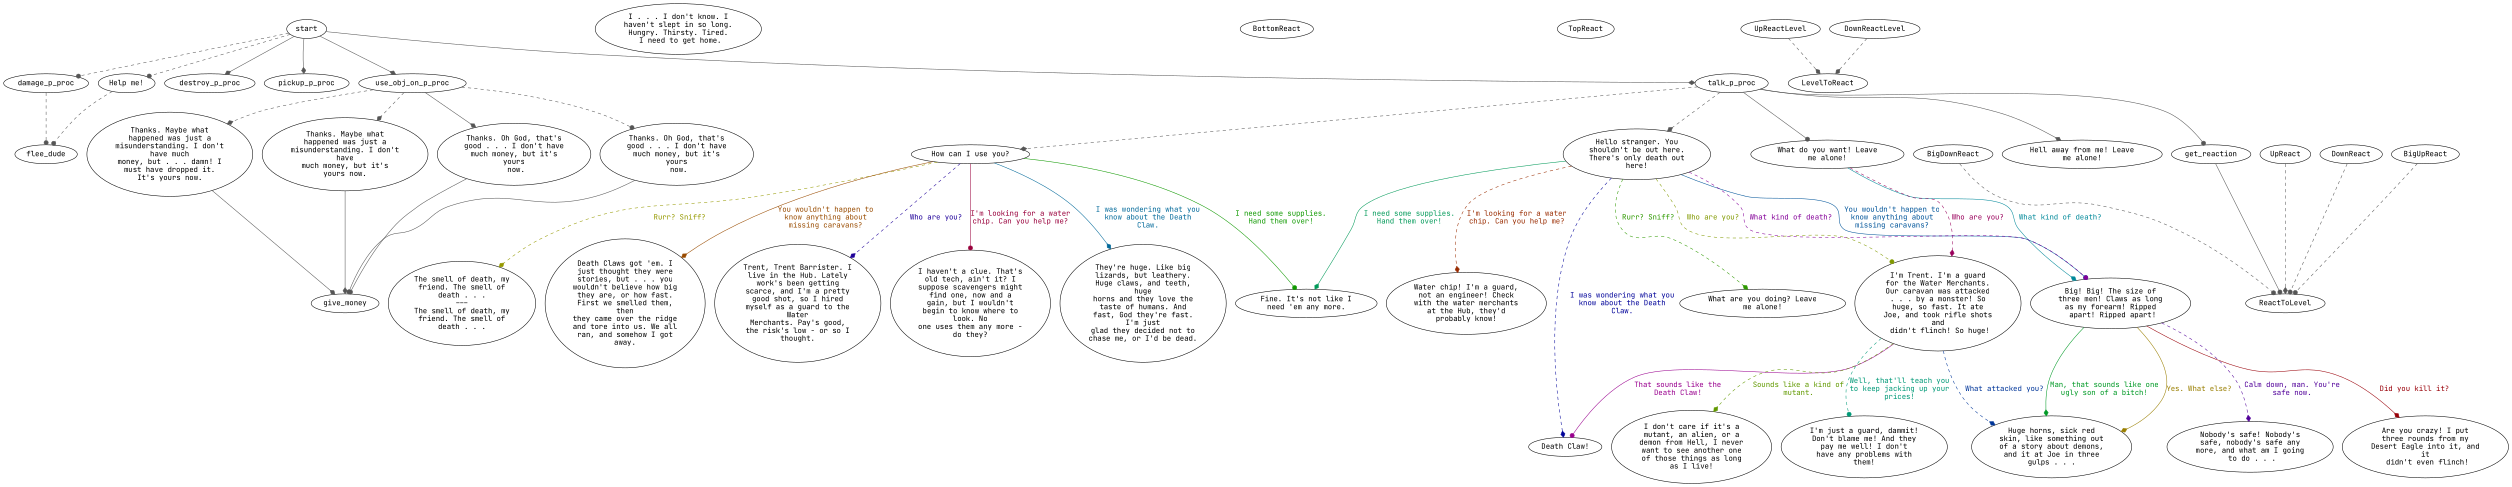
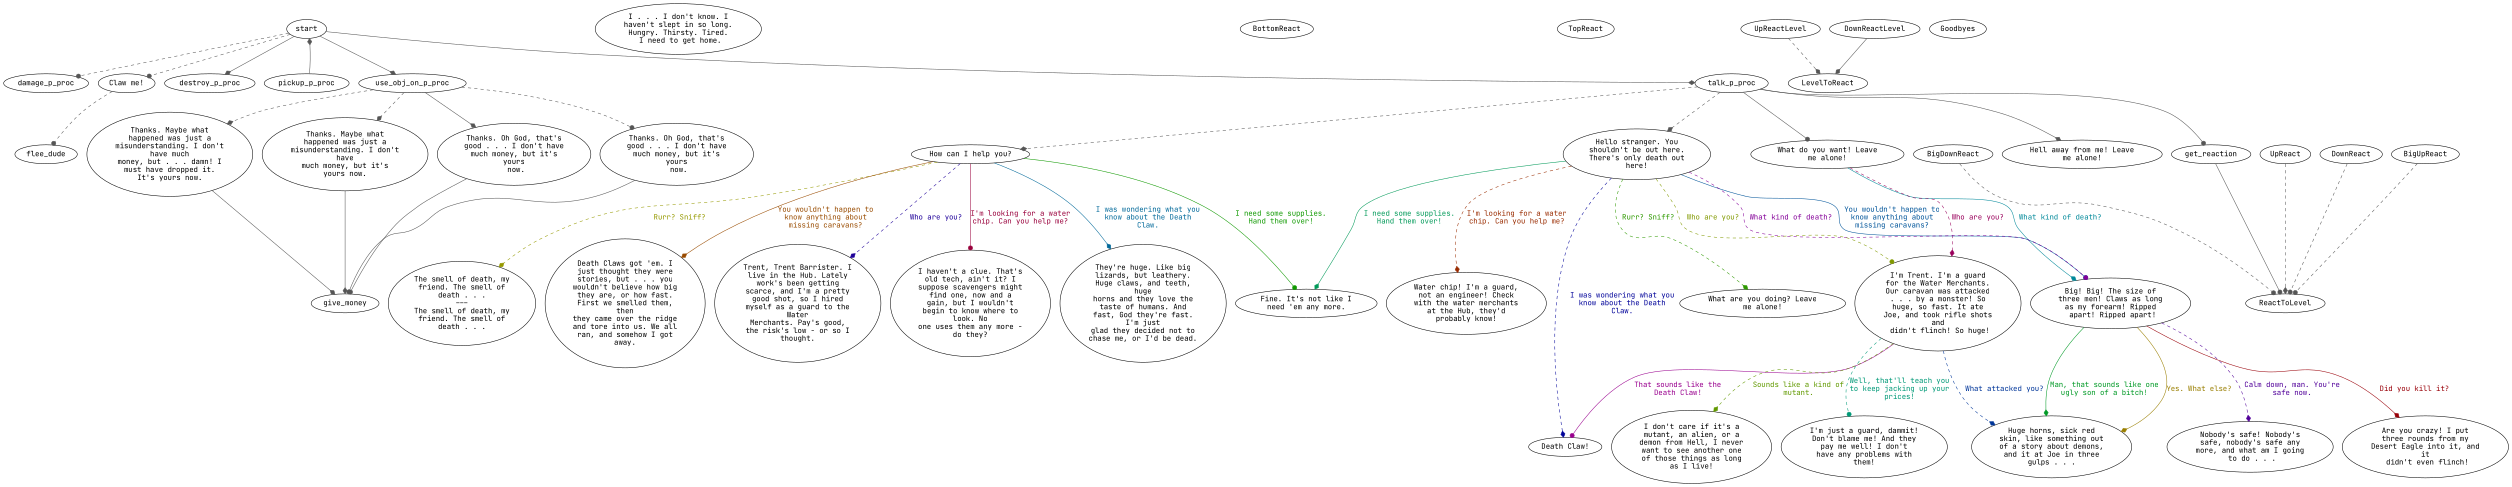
node "Goodbyes": added
edge "start" -> "pickup_p_proc": reversed
edge "DownReactLevel" -> "LevelToReact": style dashed -> solid
node "Help me!": label "Help me!" -> "Claw me!"
edge "damage_p_proc" -> "flee_dude": removed
node "How can I use you?": label "How can I use you?" -> "How can I help you?"
